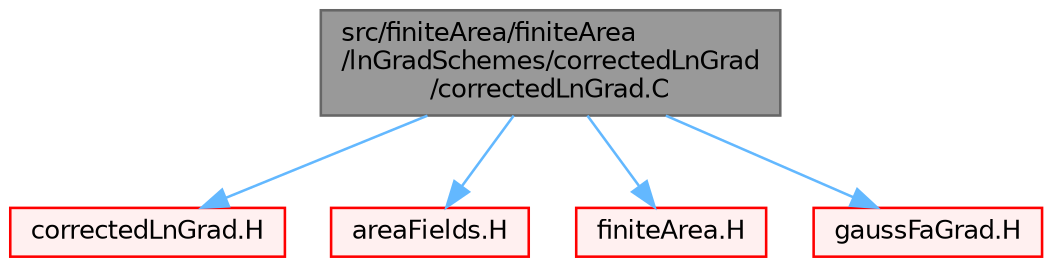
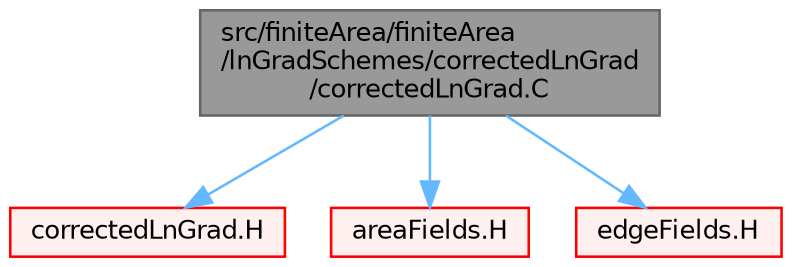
node "finiteArea.H": label "finiteArea.H" -> "edgeFields.H"
node "gaussFaGrad.H": removed
